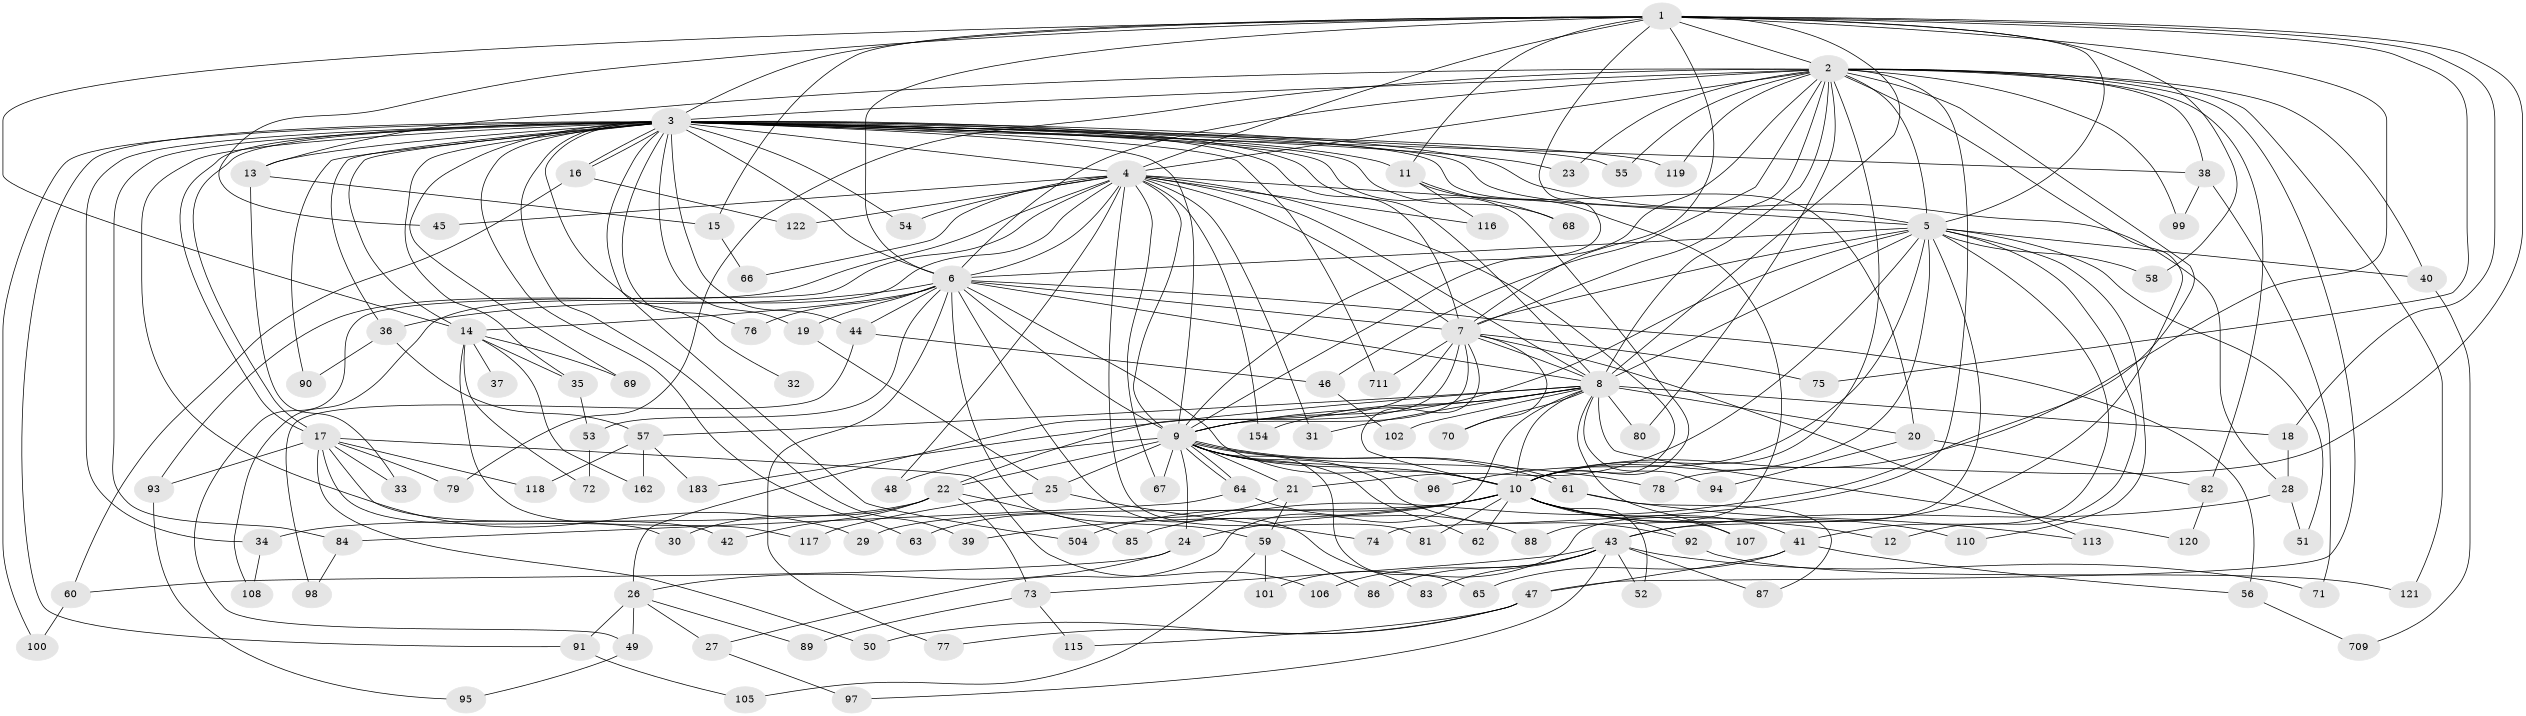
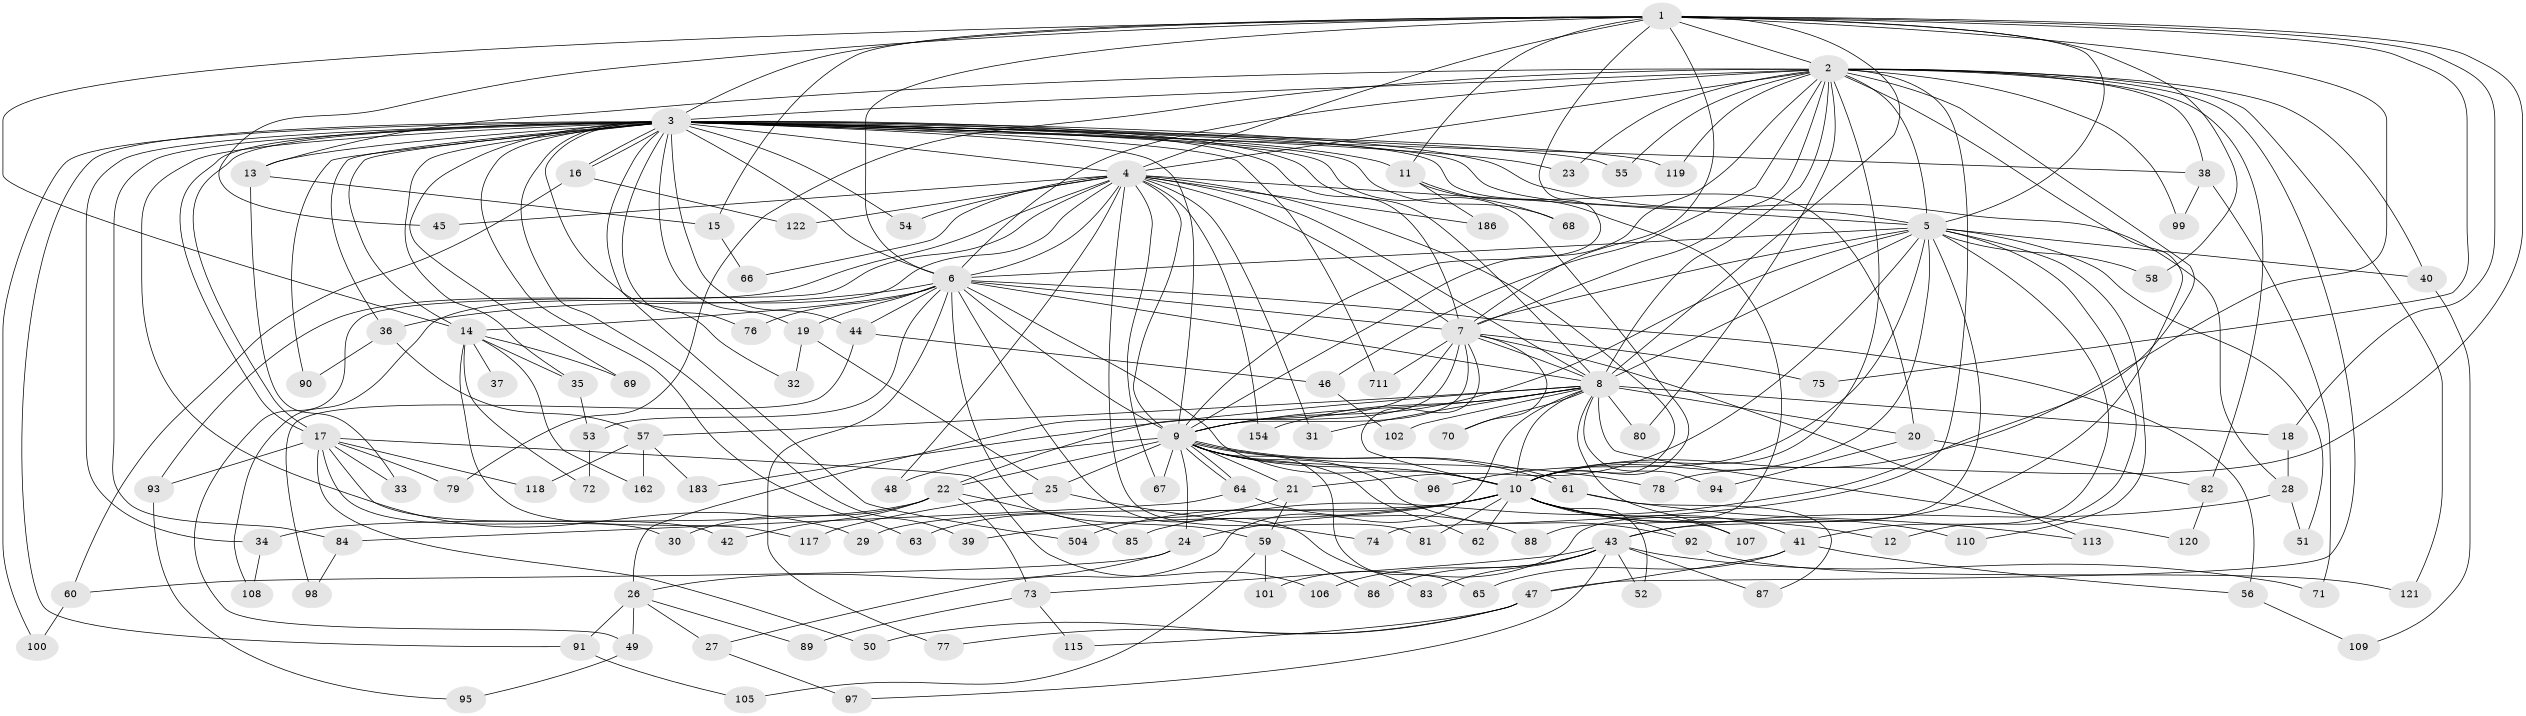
node "116": label "116" -> "186"
edge "19" -- "32": added
node "709": label "709" -> "109"
